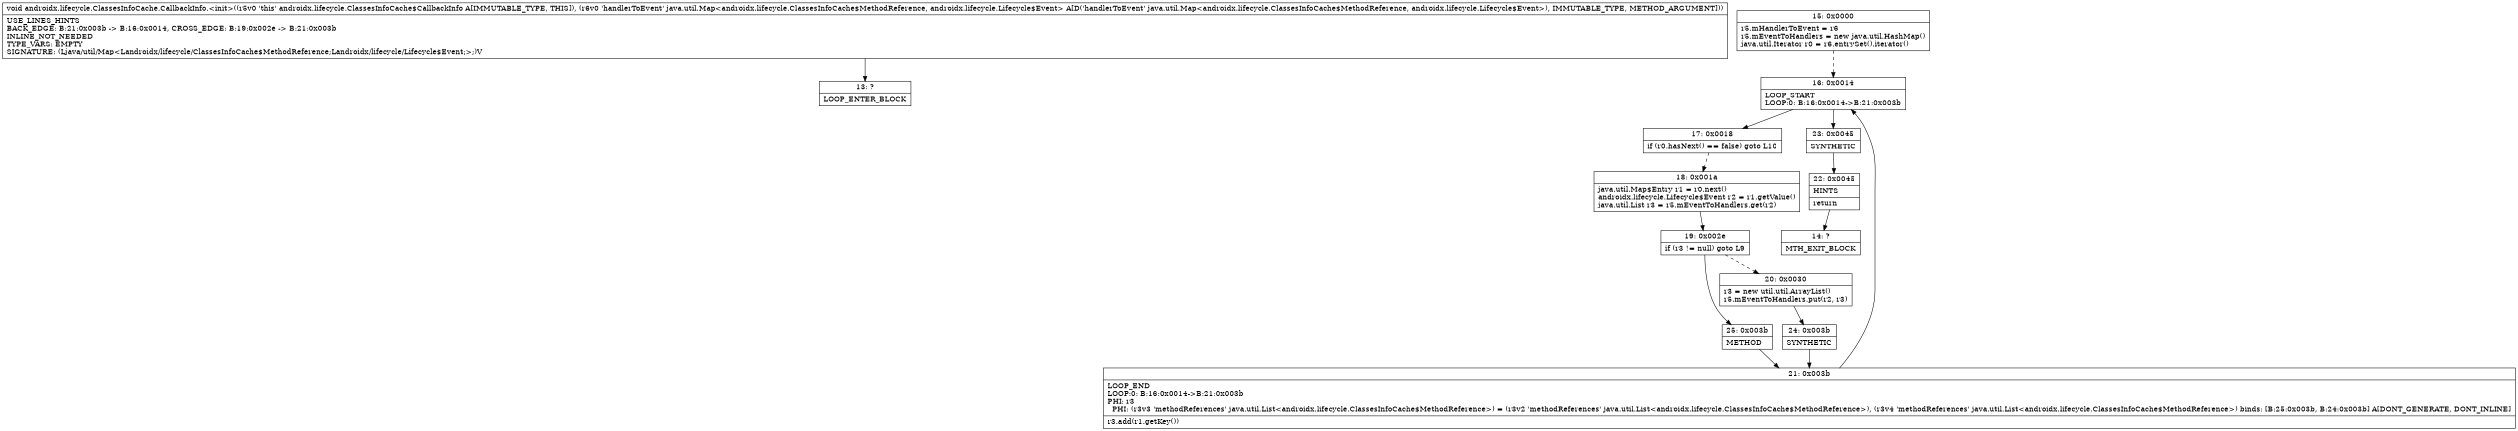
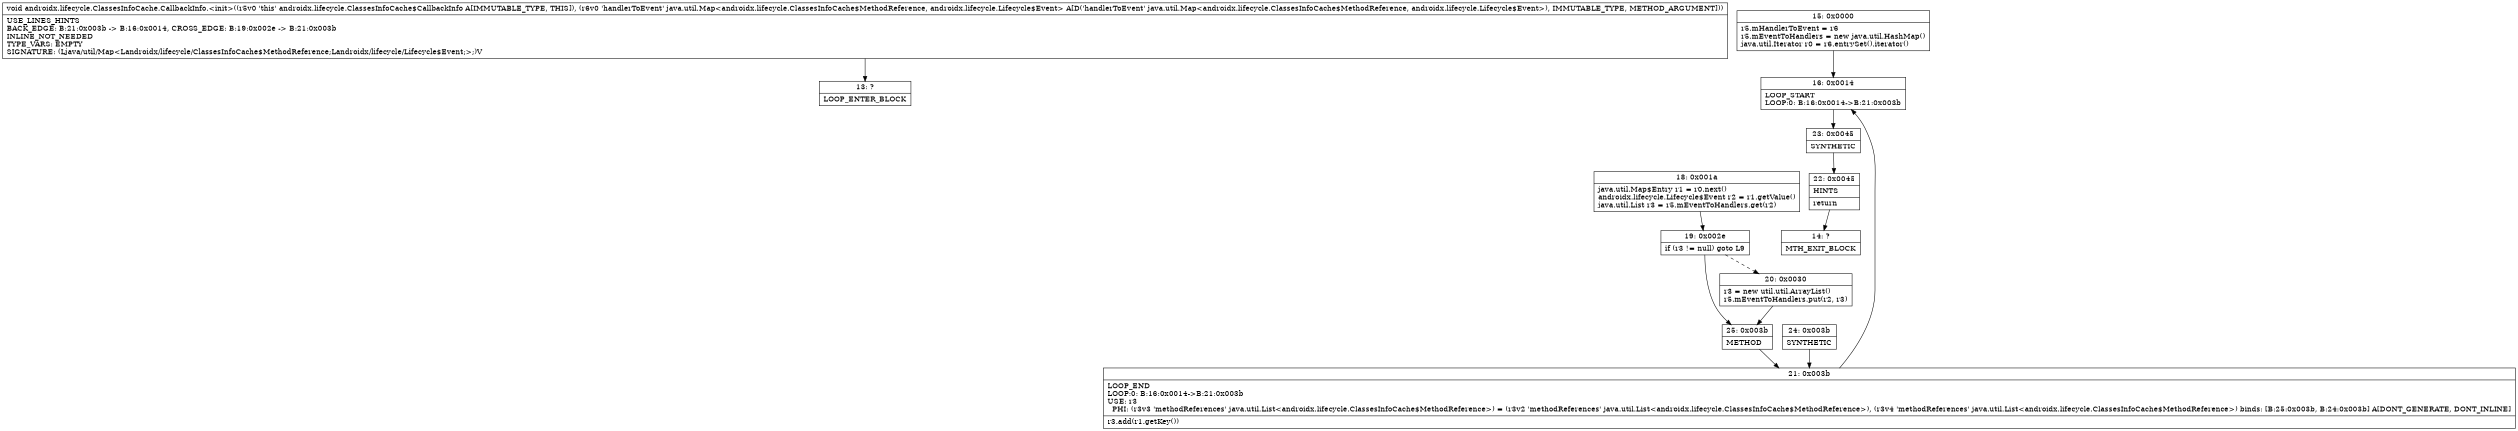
edge "15: 0x0000" -> "16: 0x0014": style dashed -> solid
node "17: 0x0018": removed
edge "20: 0x0030" -> "24: 0x003b": now "20: 0x0030" -> "25: 0x003b"
node "21: 0x003b": text "PHI: r3" -> "USE: r3"
